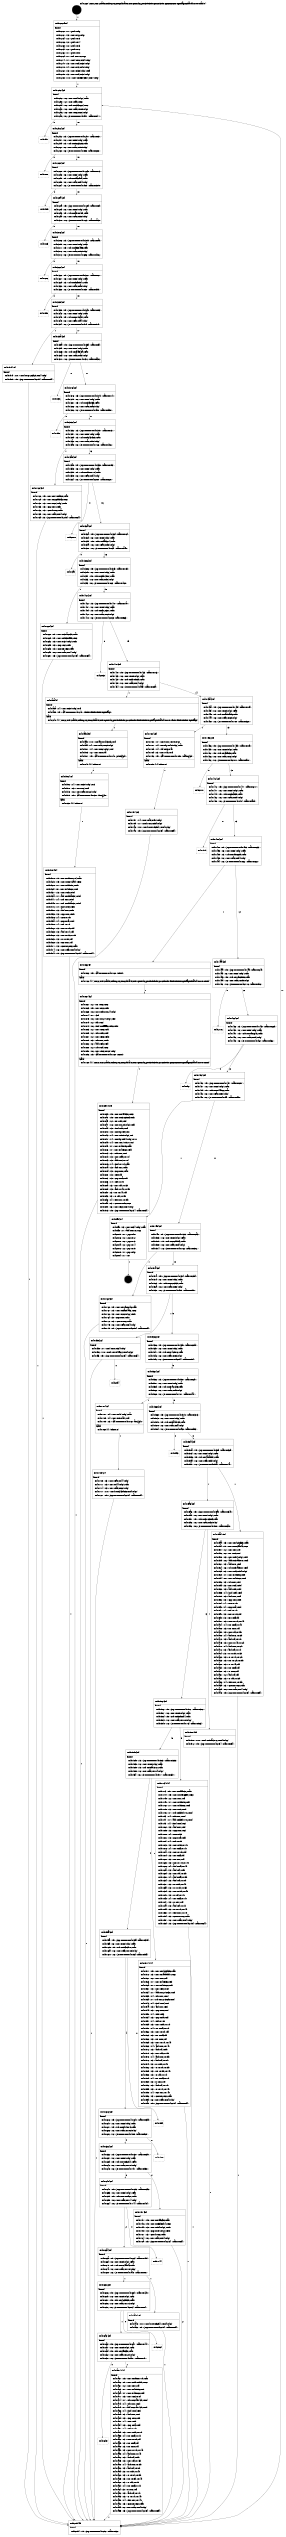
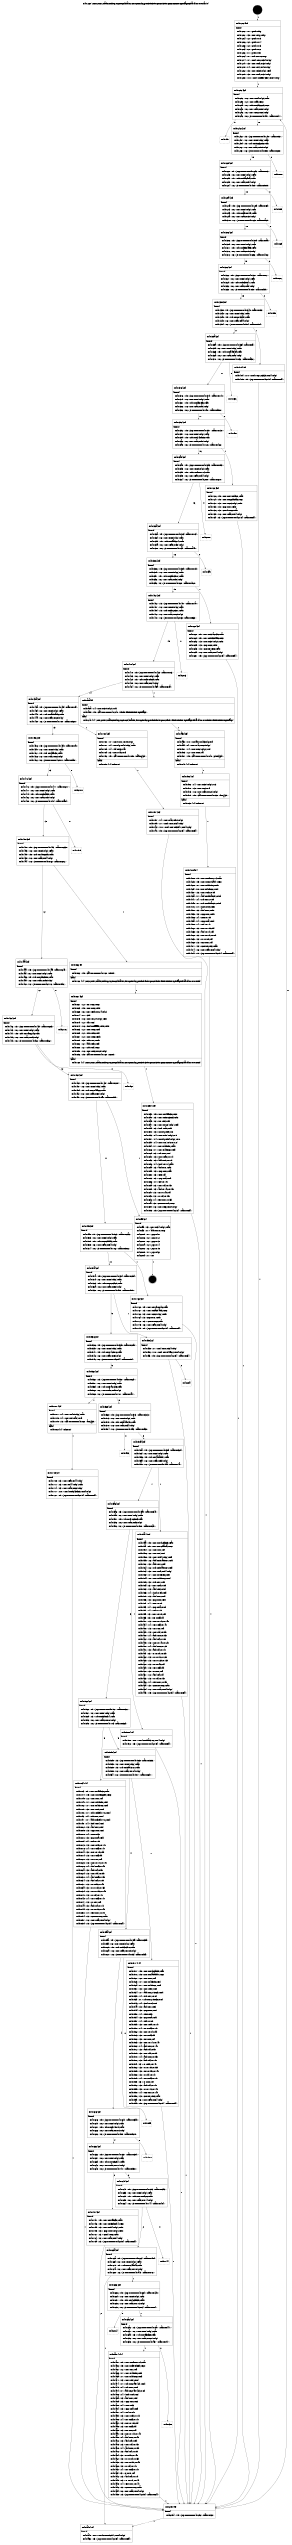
edge "0x401a48 [15]" -> "0x402154 [5]": reversed
